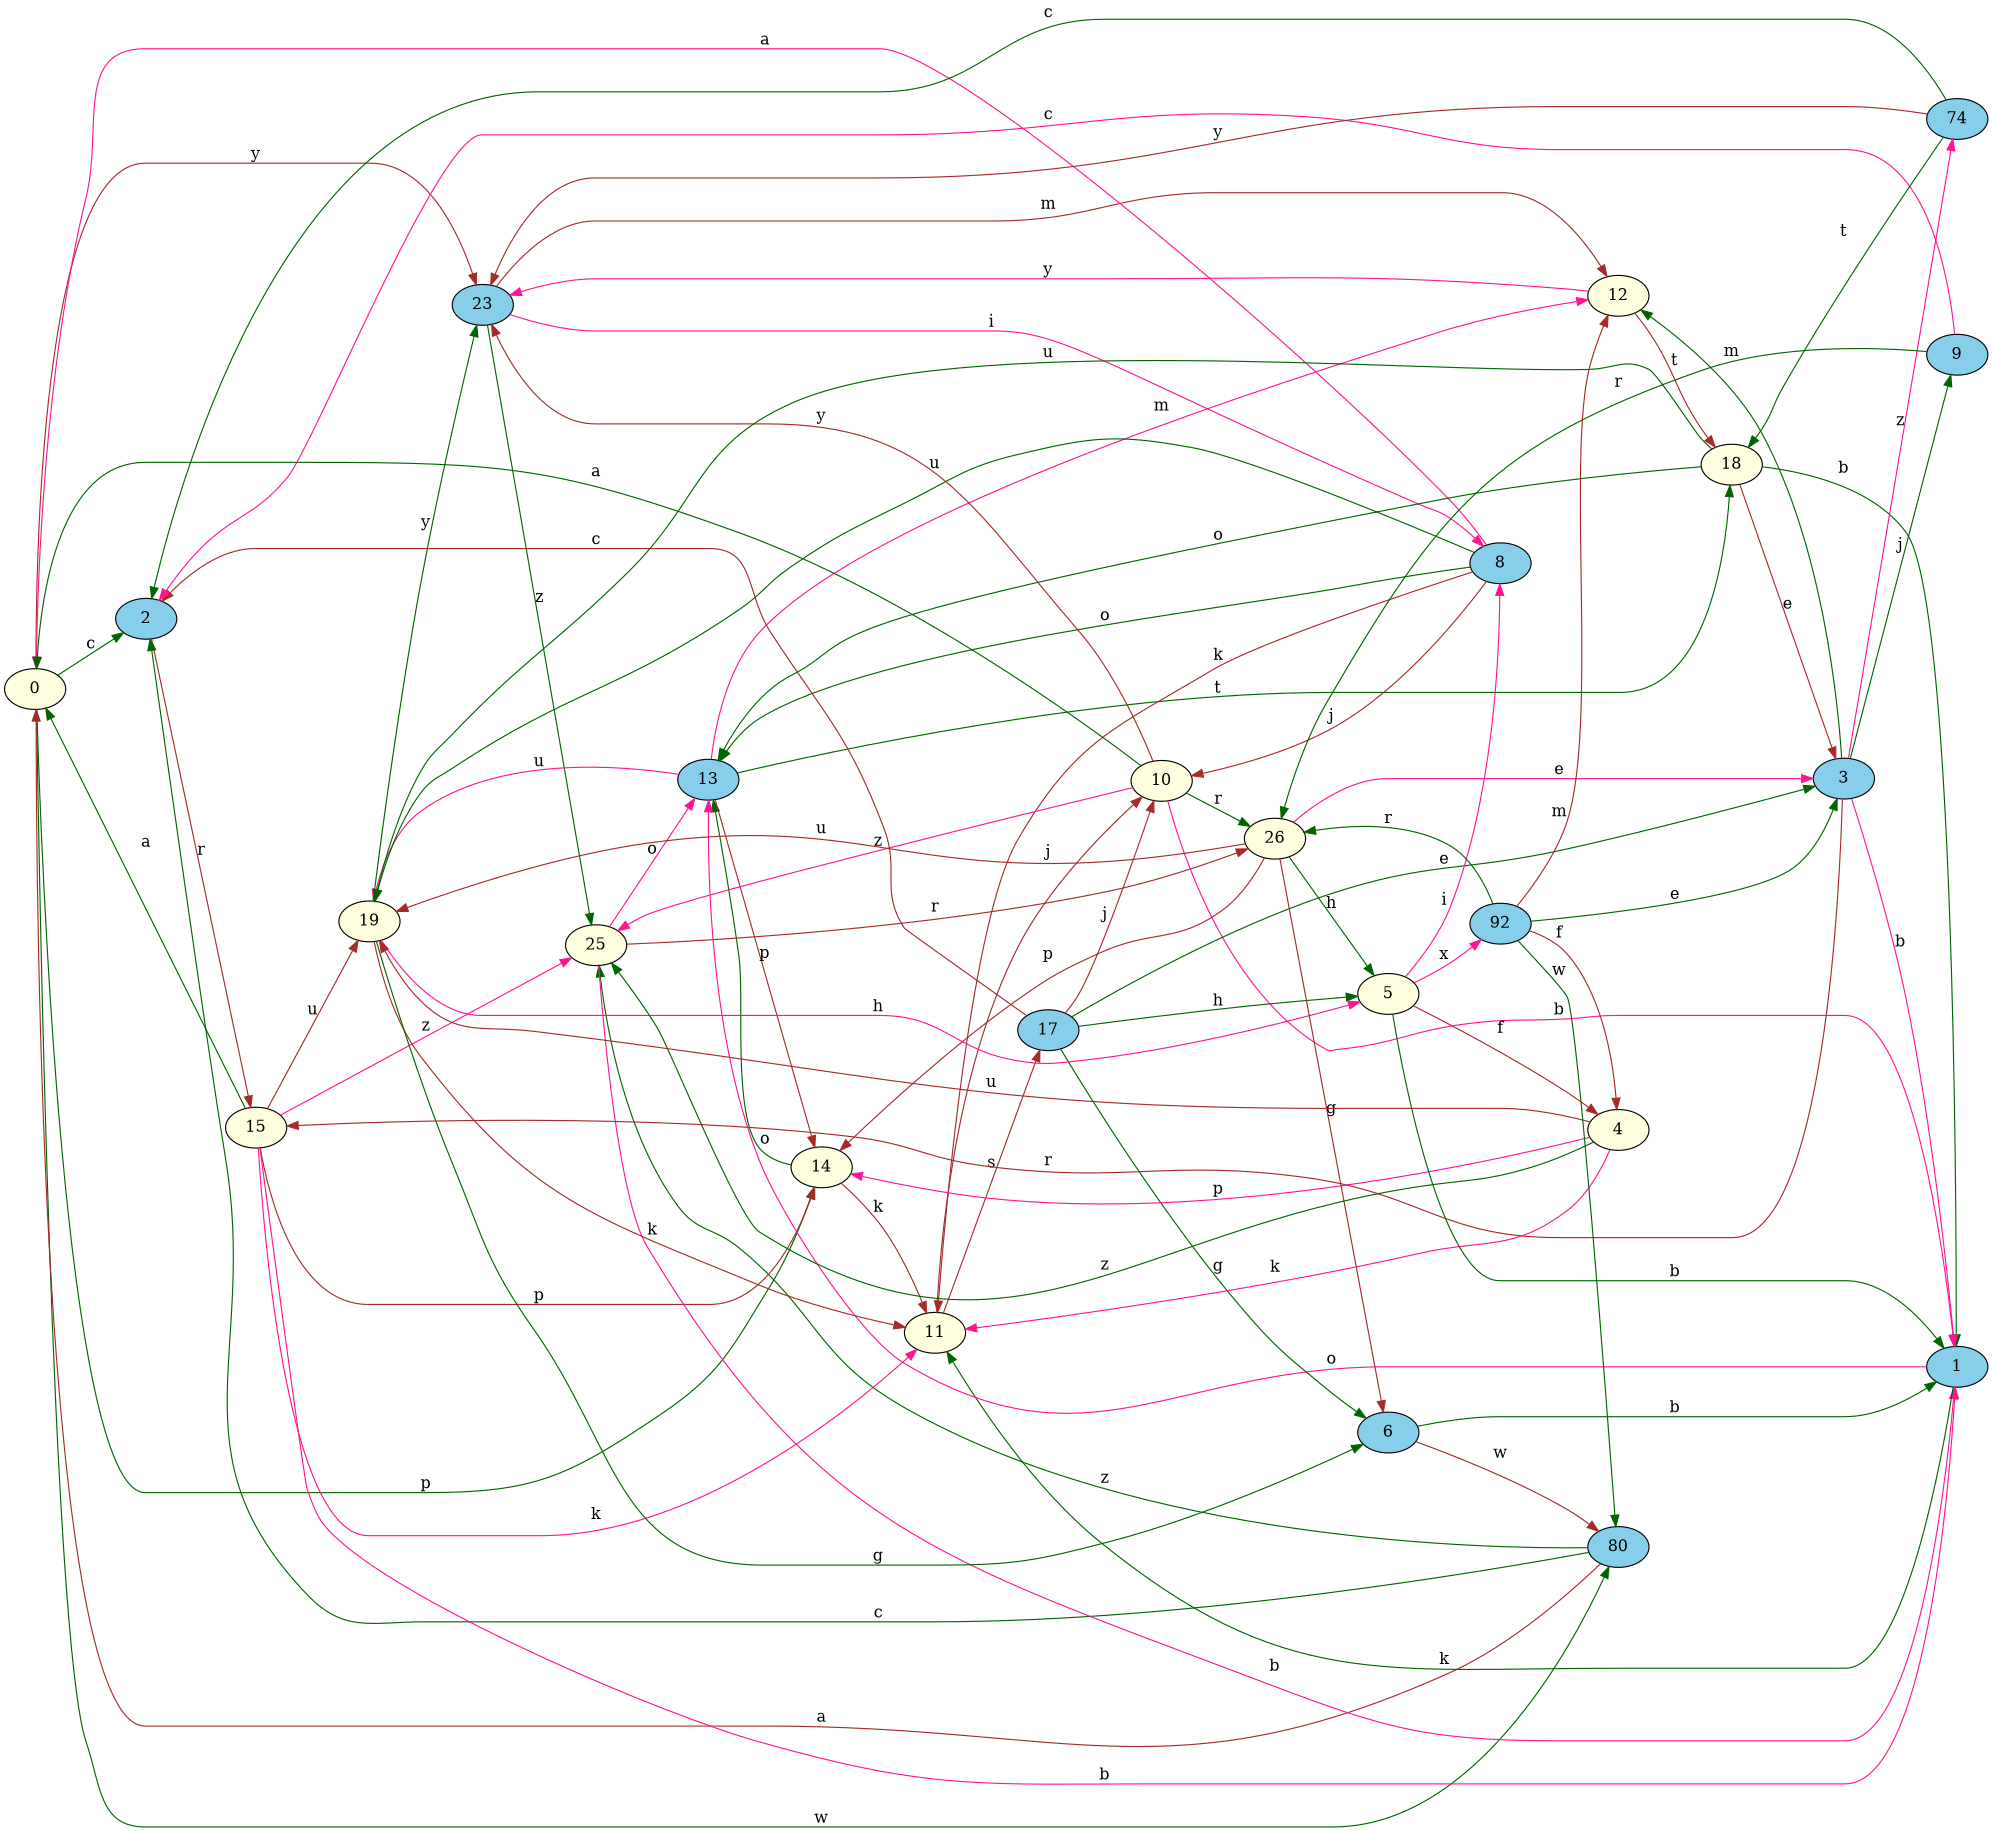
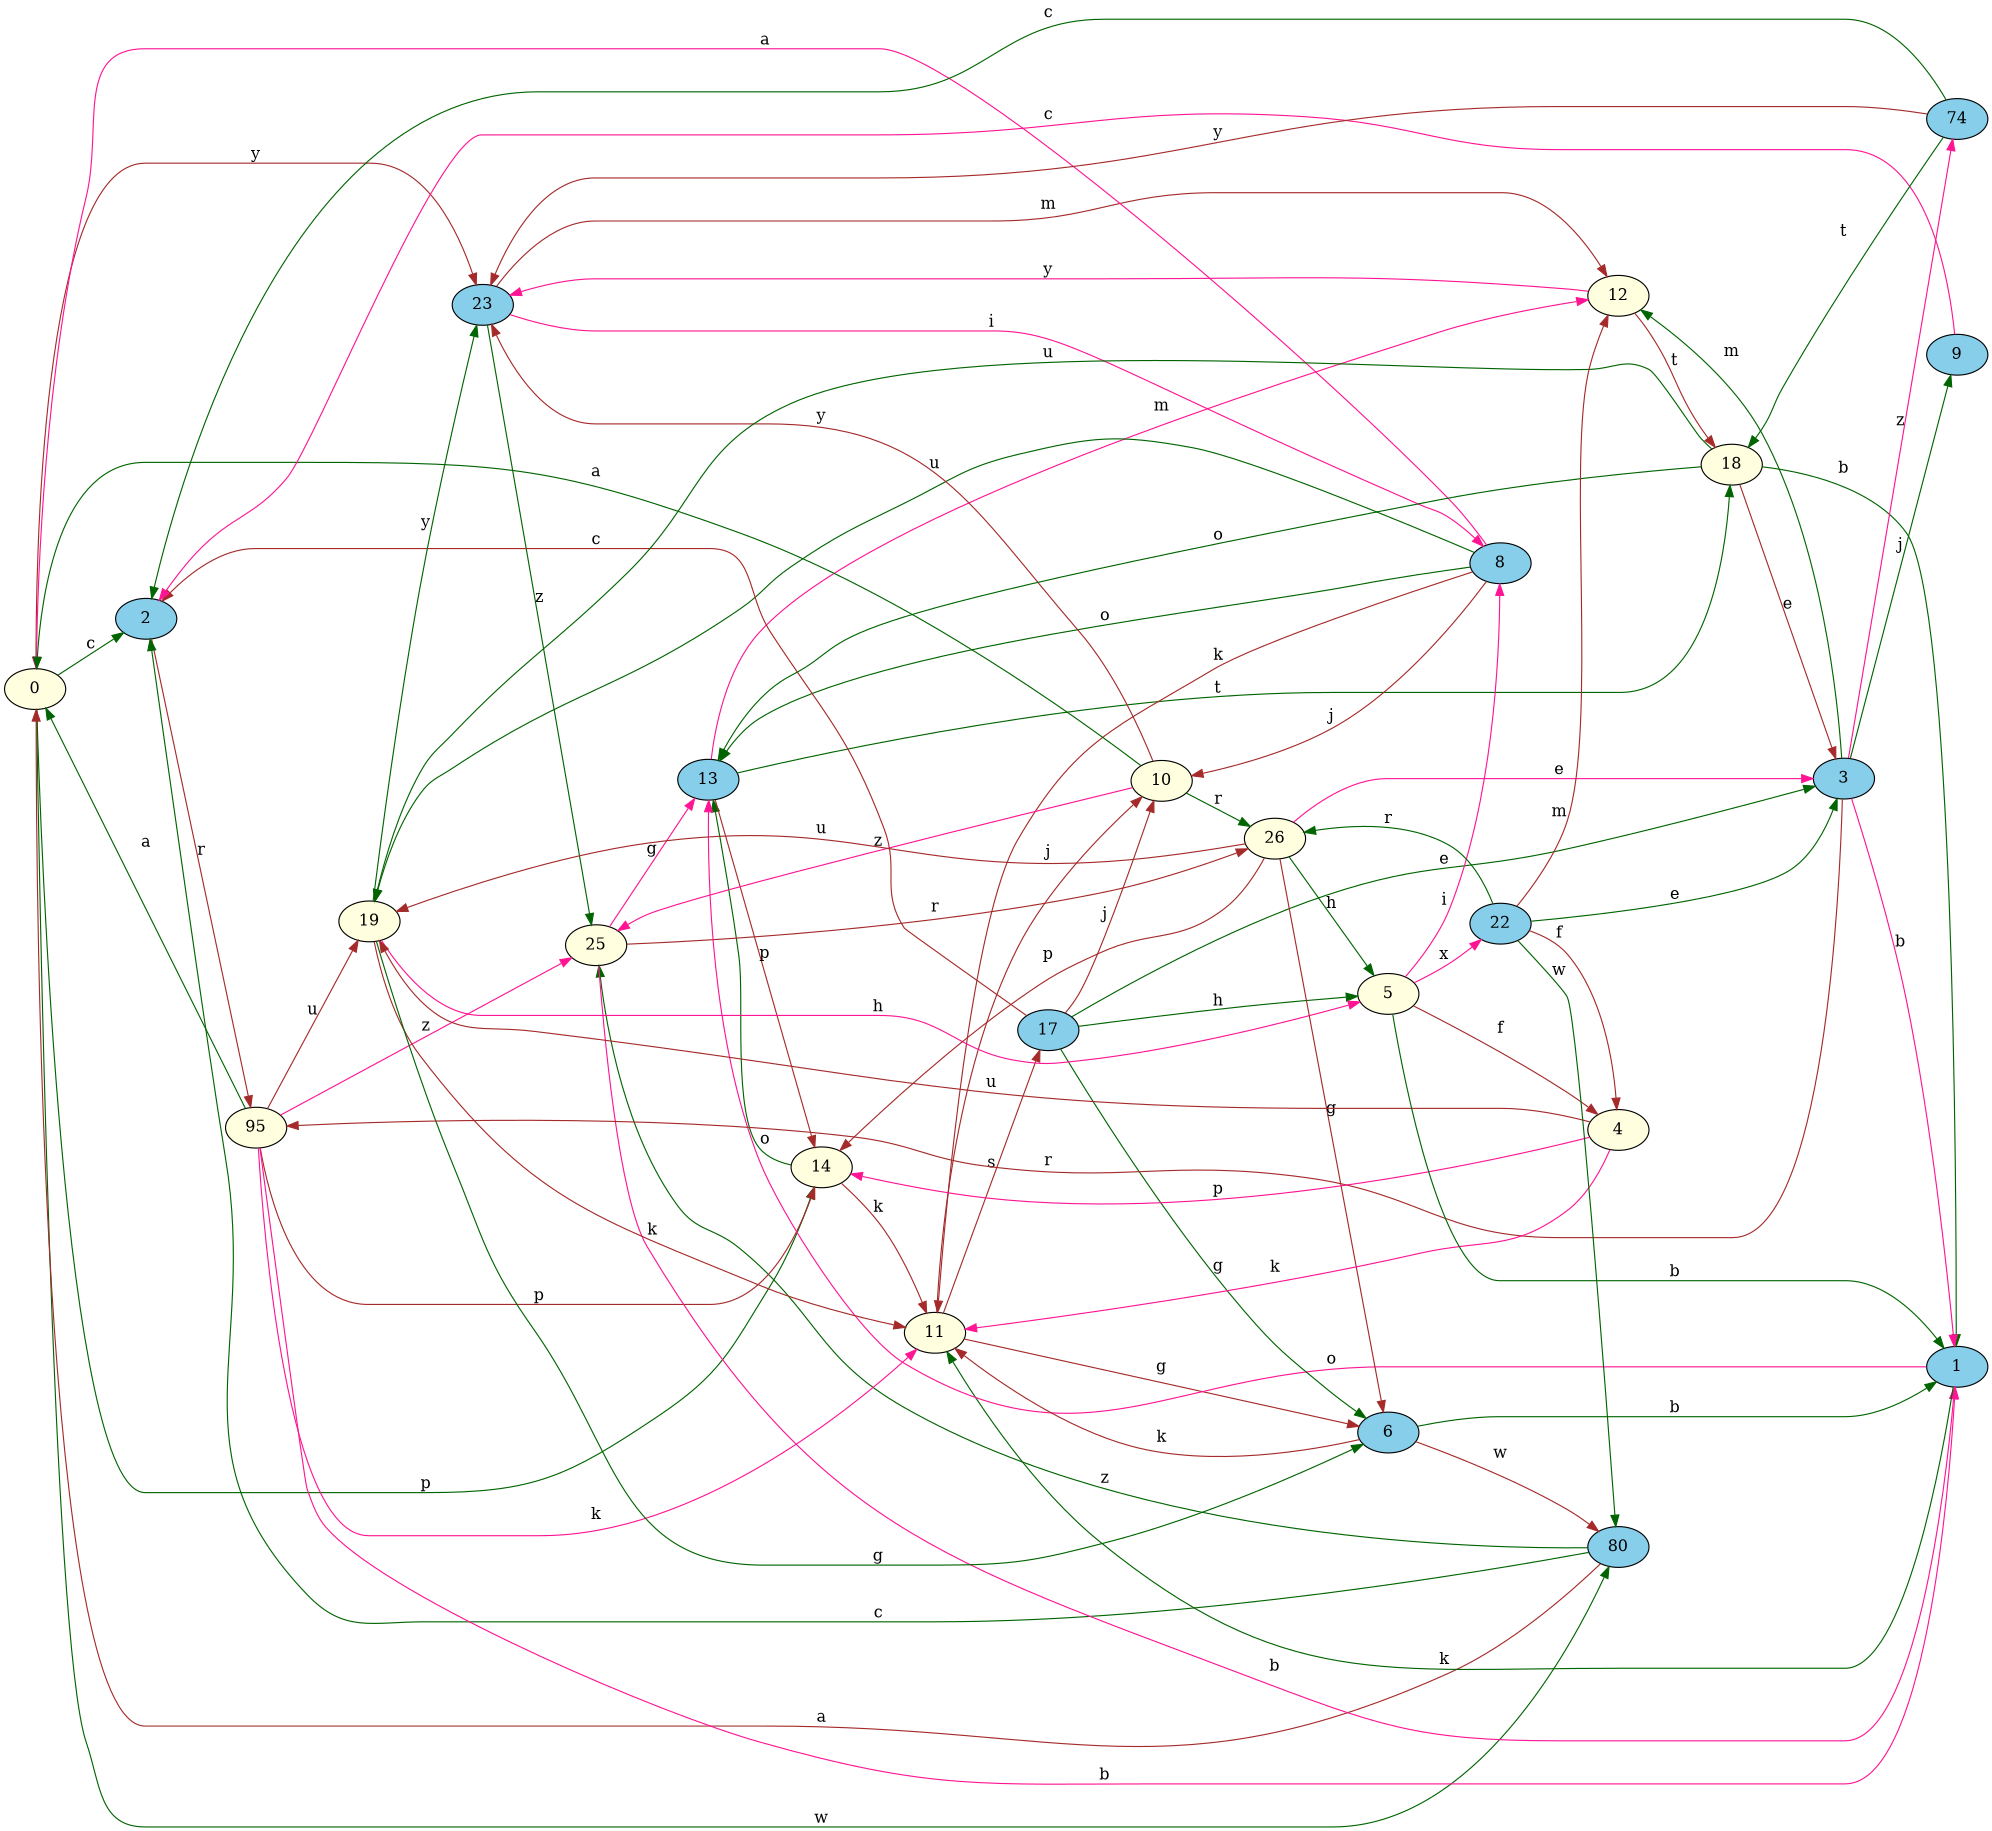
edge "9" -> "26": removed, label "r"
edge "13" -> "19": removed, label "u"
edge "25" -> "13": label "o" -> "g"
node "92": label "92" -> "22"
edge "10" -> "1": removed, label "b"
node "15": label "15" -> "95"
edge "4" -> "25": removed, label "z"
edge "11" -> "6": added, label "g"
edge "6" -> "11": added, label "k"
